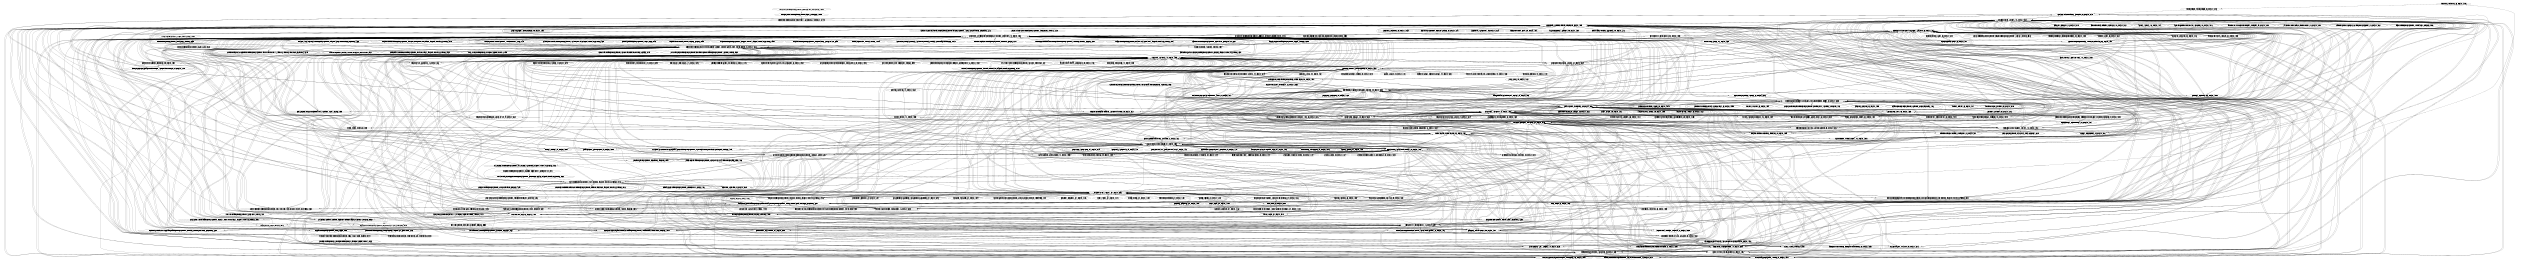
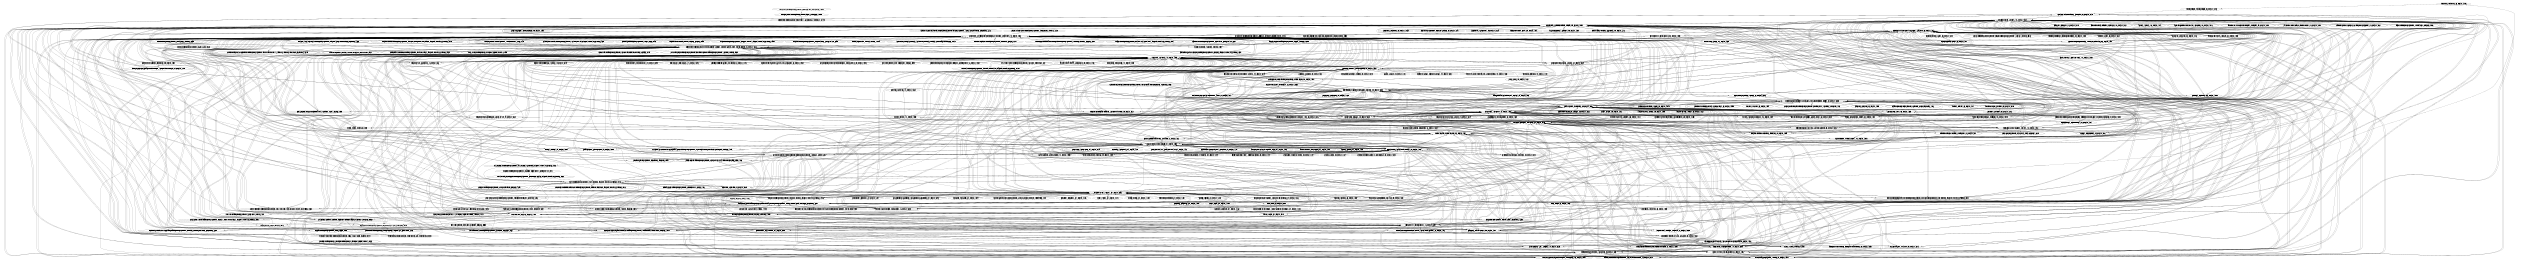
node "GUARARAPES - GILBERTO FREYRE - RECIFE - PE - BRASIL - SBRF": label "GUARARAPES - GILBERTO FREYRE - RECIFE - PE - BRASIL - SBRF" -> "GUARARAPES - GILBERTO FREYRE - RECIFE - PE - LOYOLA - SBRF"
node "WUHAN TIANHE AIRPORT - WUHAN, HUBEI - CHINA - ZHHH": removed
node "FRANK MILOYE MILENKOVICH - MARÍLIA - SP - BRASIL - SBML": label "FRANK MILOYE MILENKOVICH - MARÍLIA - SP - BRASIL - SBML" -> "FRANK MILOYE TELÊMACO - MARÍLIA - SP - BRASIL - SBML"
node "JI-PARANÁ - JI-SNGN - RO - BRASIL - SBJI": label "JI-PARANÁ - JI-SNGN - RO - BRASIL - SBJI" -> "JI-PARANÁ - JI-PARANÁ - RO - BRASIL - SBJI"
node "PORTO DE MOZ - PORTO DE MOZ - PA - BRASIL - SNMZ": removed
node "SANTA ROSA - SANTA ROSA - RS - BRASIL - SSZR": label "SANTA ROSA - SANTA ROSA - RS - BRASIL - SSZR" -> "SBCN ROSA - SANTA ROSA - RS - BRASIL - SSZR"
node "RUBEM BERTA - URUGUAIANA - RS - BRASIL - SBUG": label "RUBEM BERTA - URUGUAIANA - RS - BRASIL - SBUG" -> "RUBEM TEÓFILO - URUGUAIANA - RS - BRASIL - SBUG"
node "PUNTA CANA - PUNTA CANA - REPÚBLICA DOMINICANA - MDPC": label "PUNTA CANA - PUNTA CANA - REPÚBLICA DOMINICANA - MDPC" -> "PUNTA CANA - PUNTA SGAS - REPÚBLICA DOMINICANA - MDPC"
